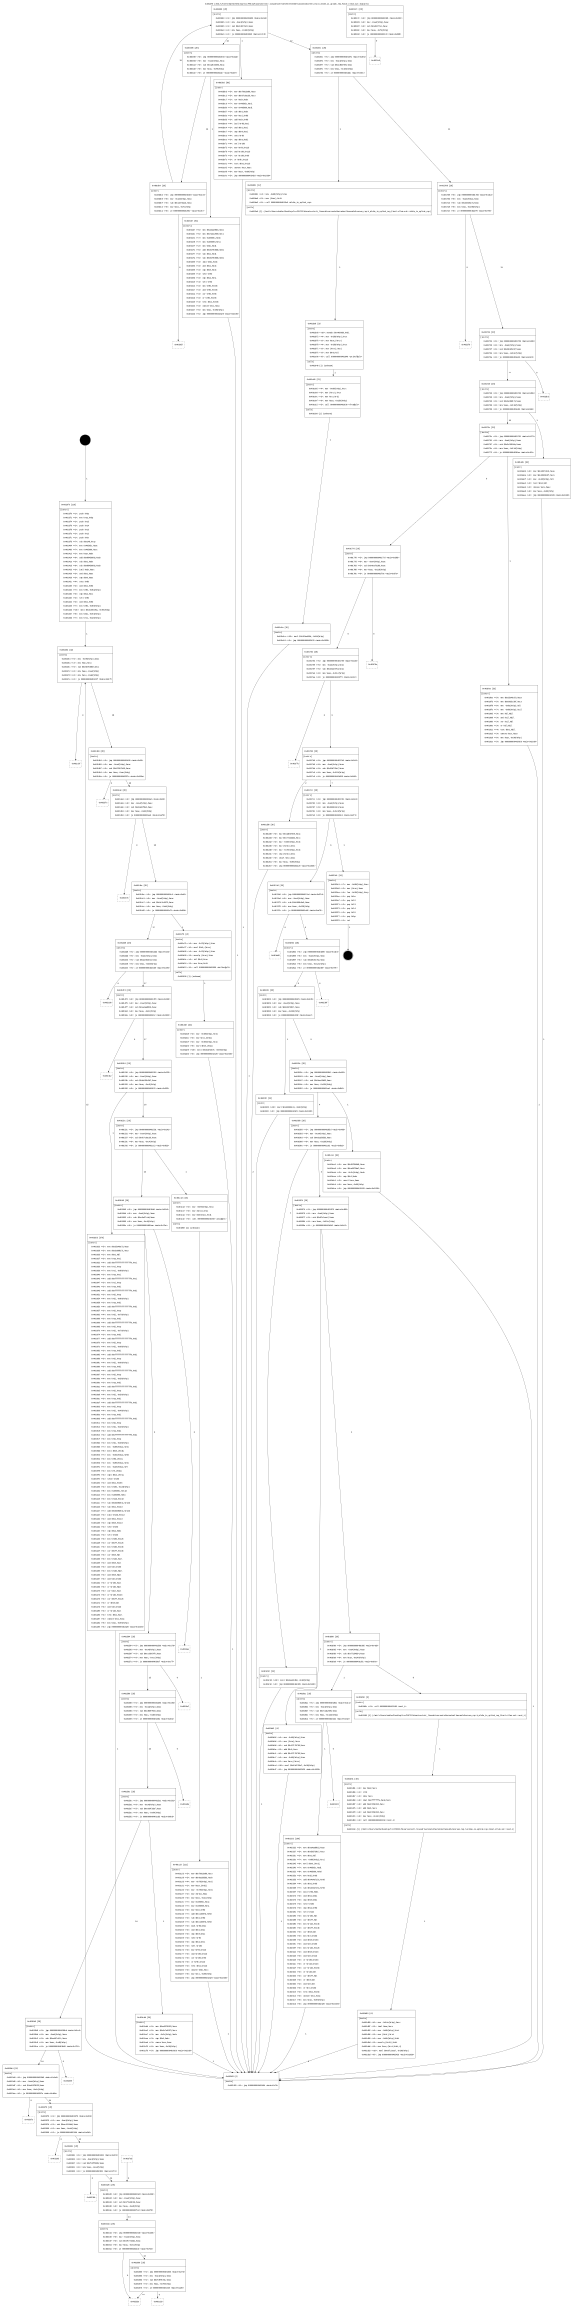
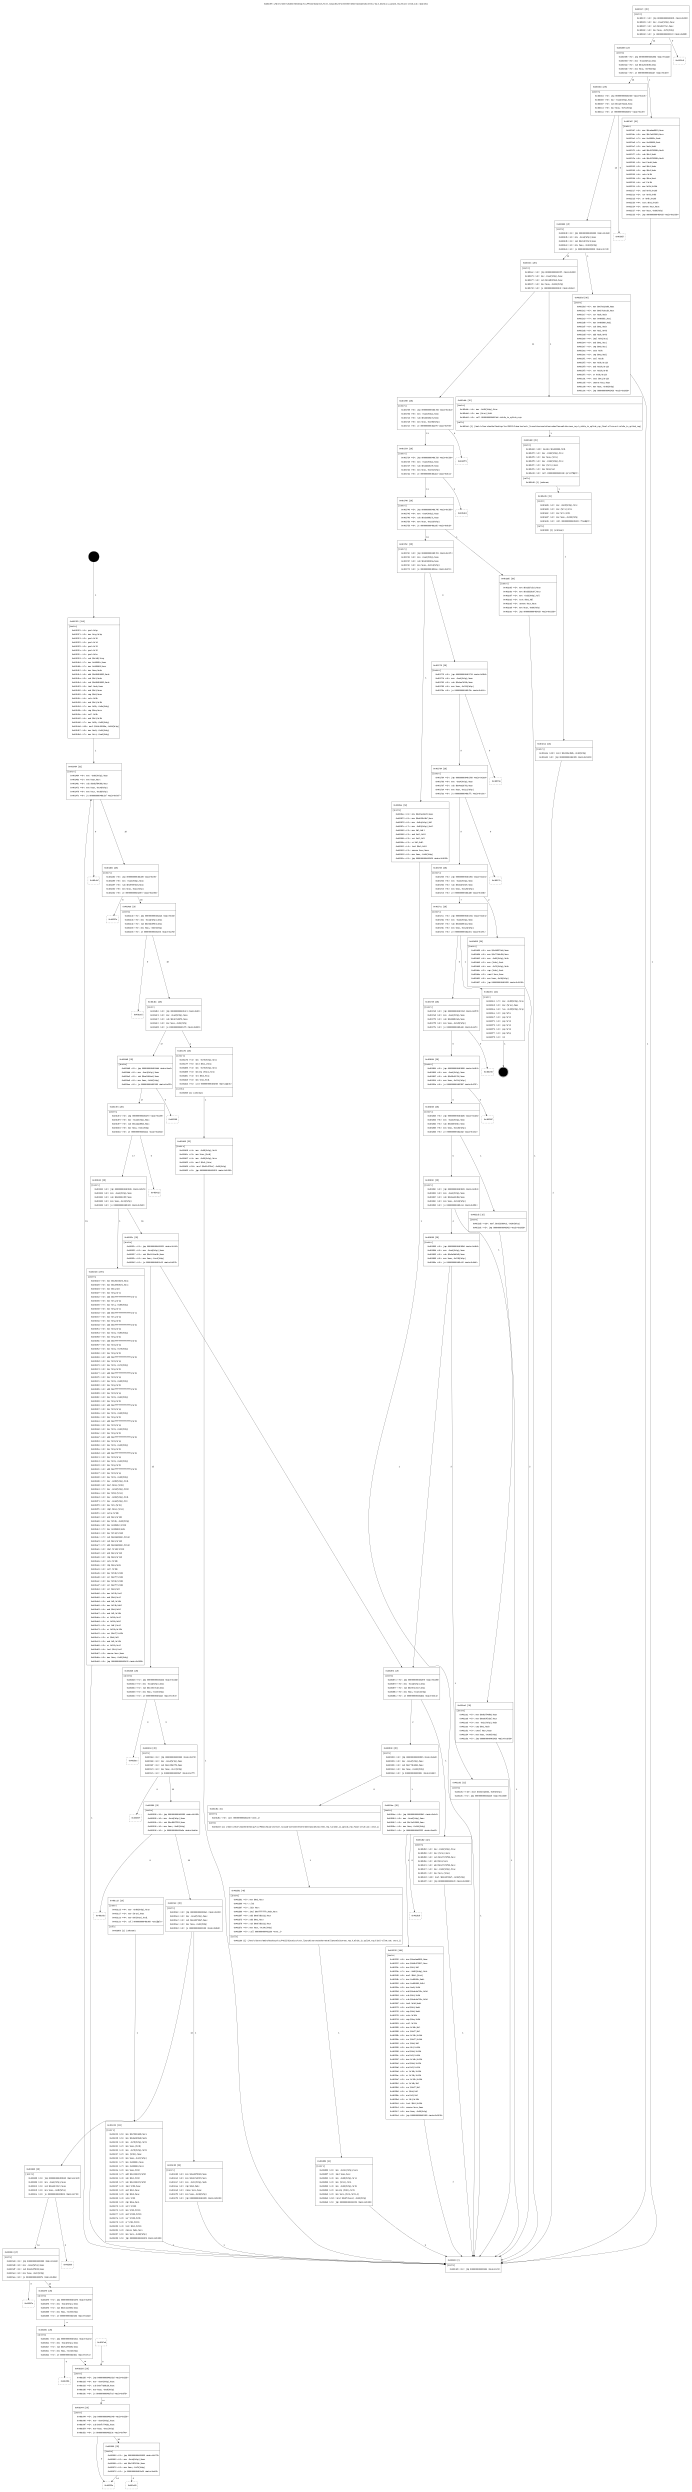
edge "0x4016d0 [28]" -> "0x401698 [28]": now "0x40167c [28]" -> "0x401698 [28]"
edge "0x40152c [28]" -> "0x401c13 [16]": now "0x40152c [28]" -> "0x401874 [28]"
node "0x40210d": removed
